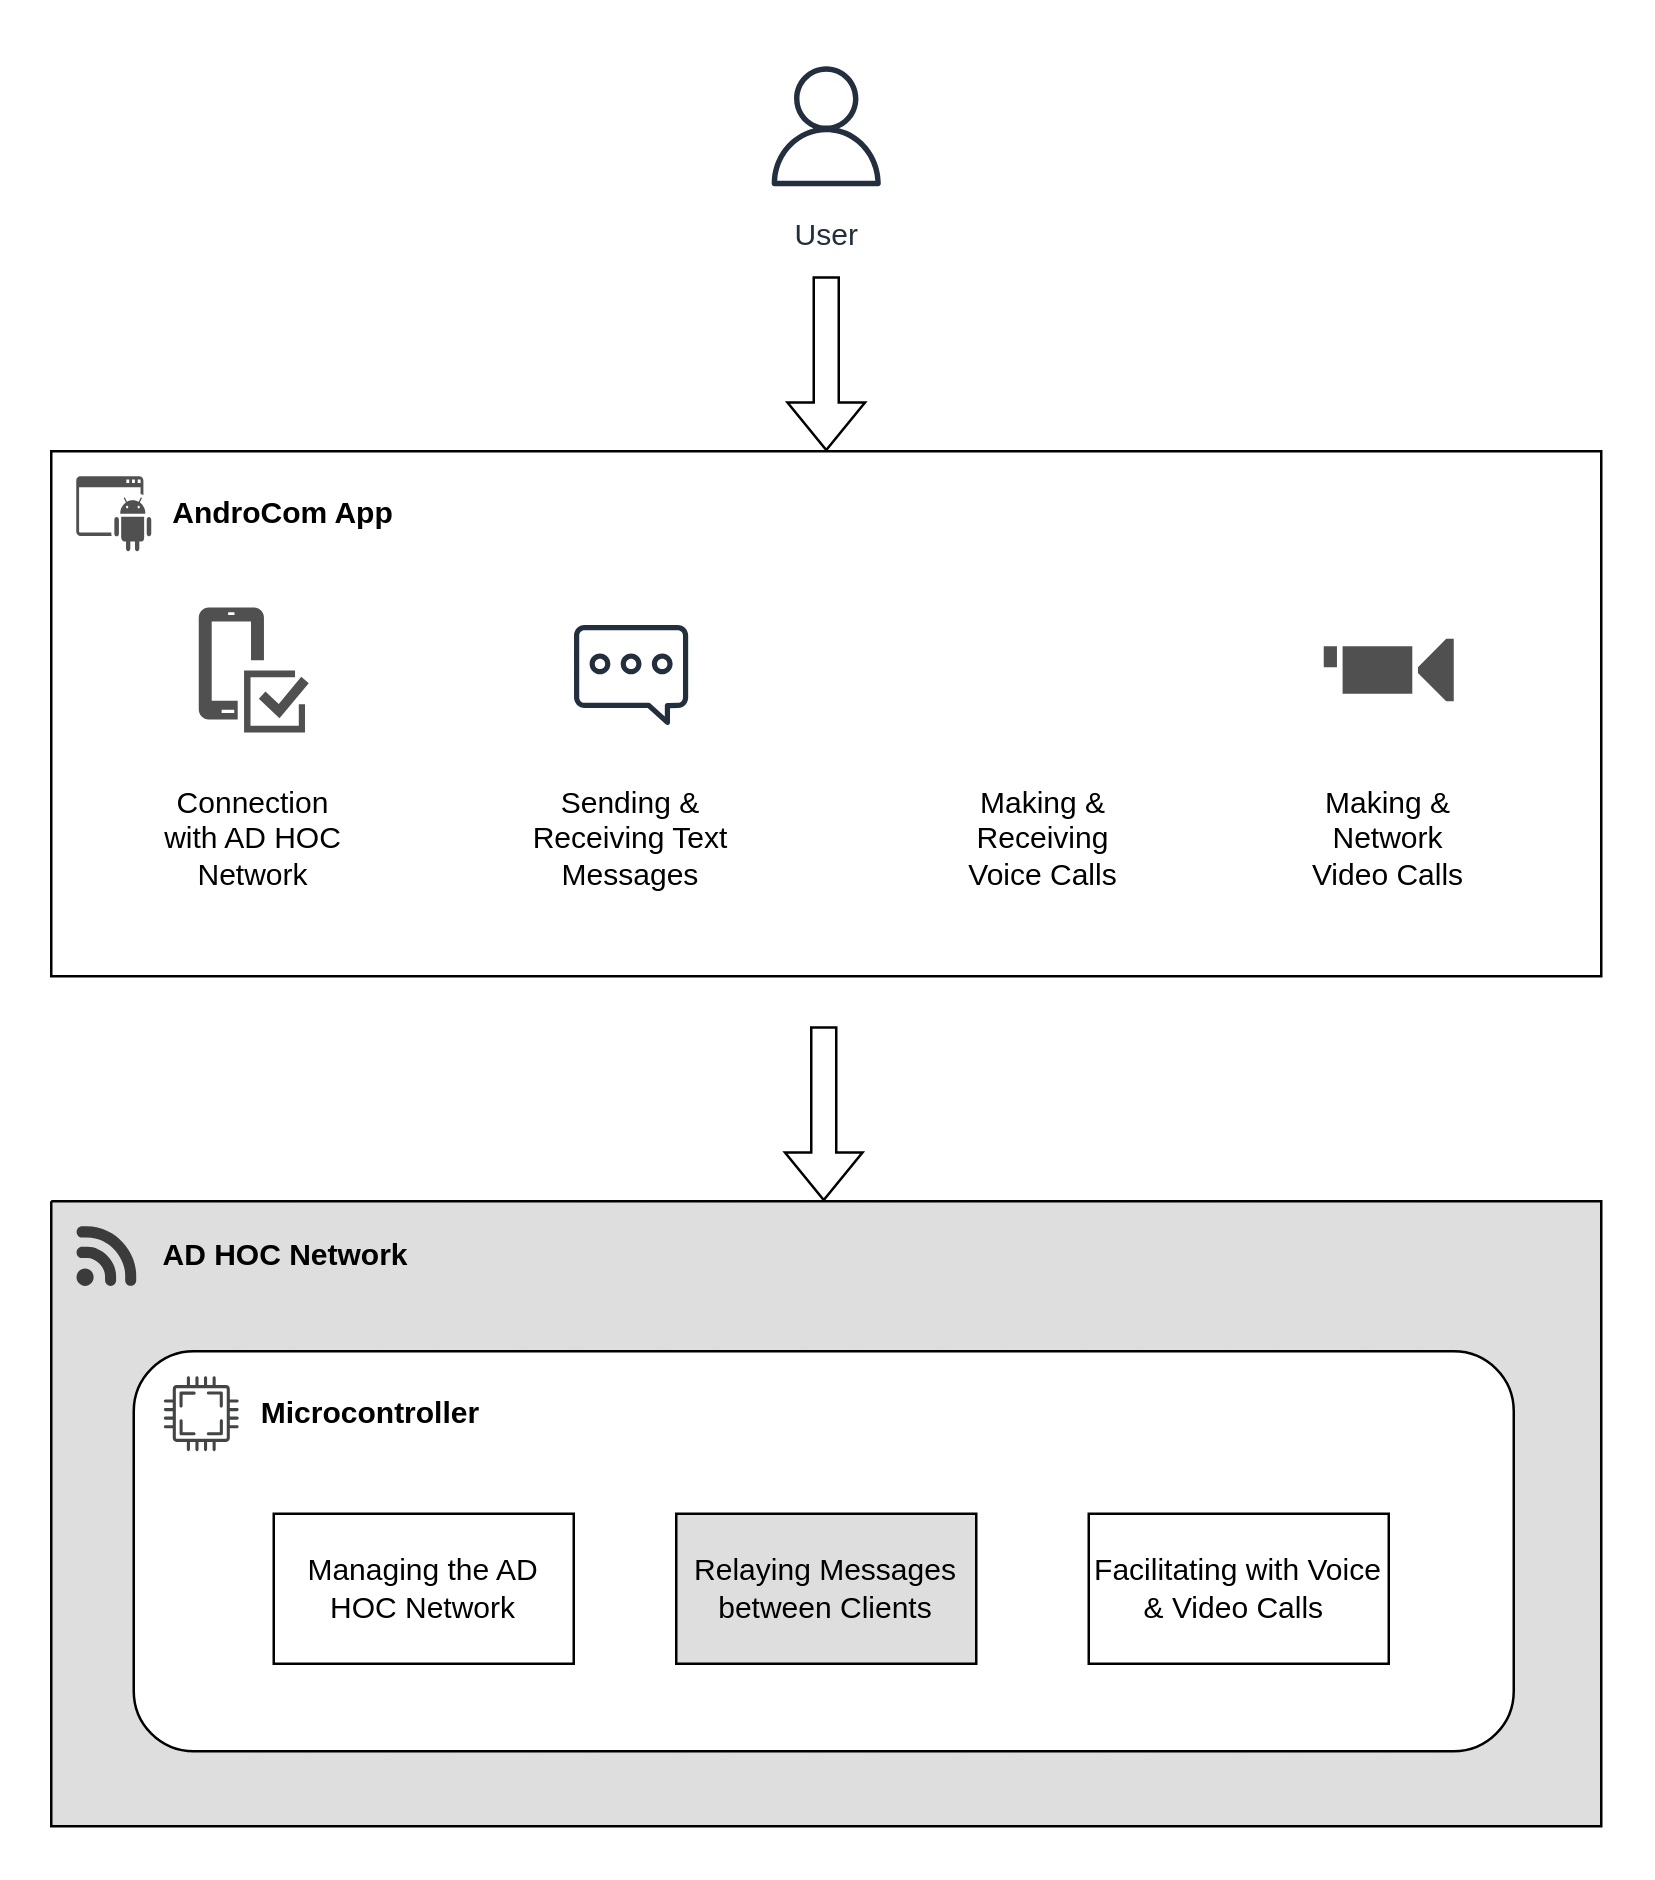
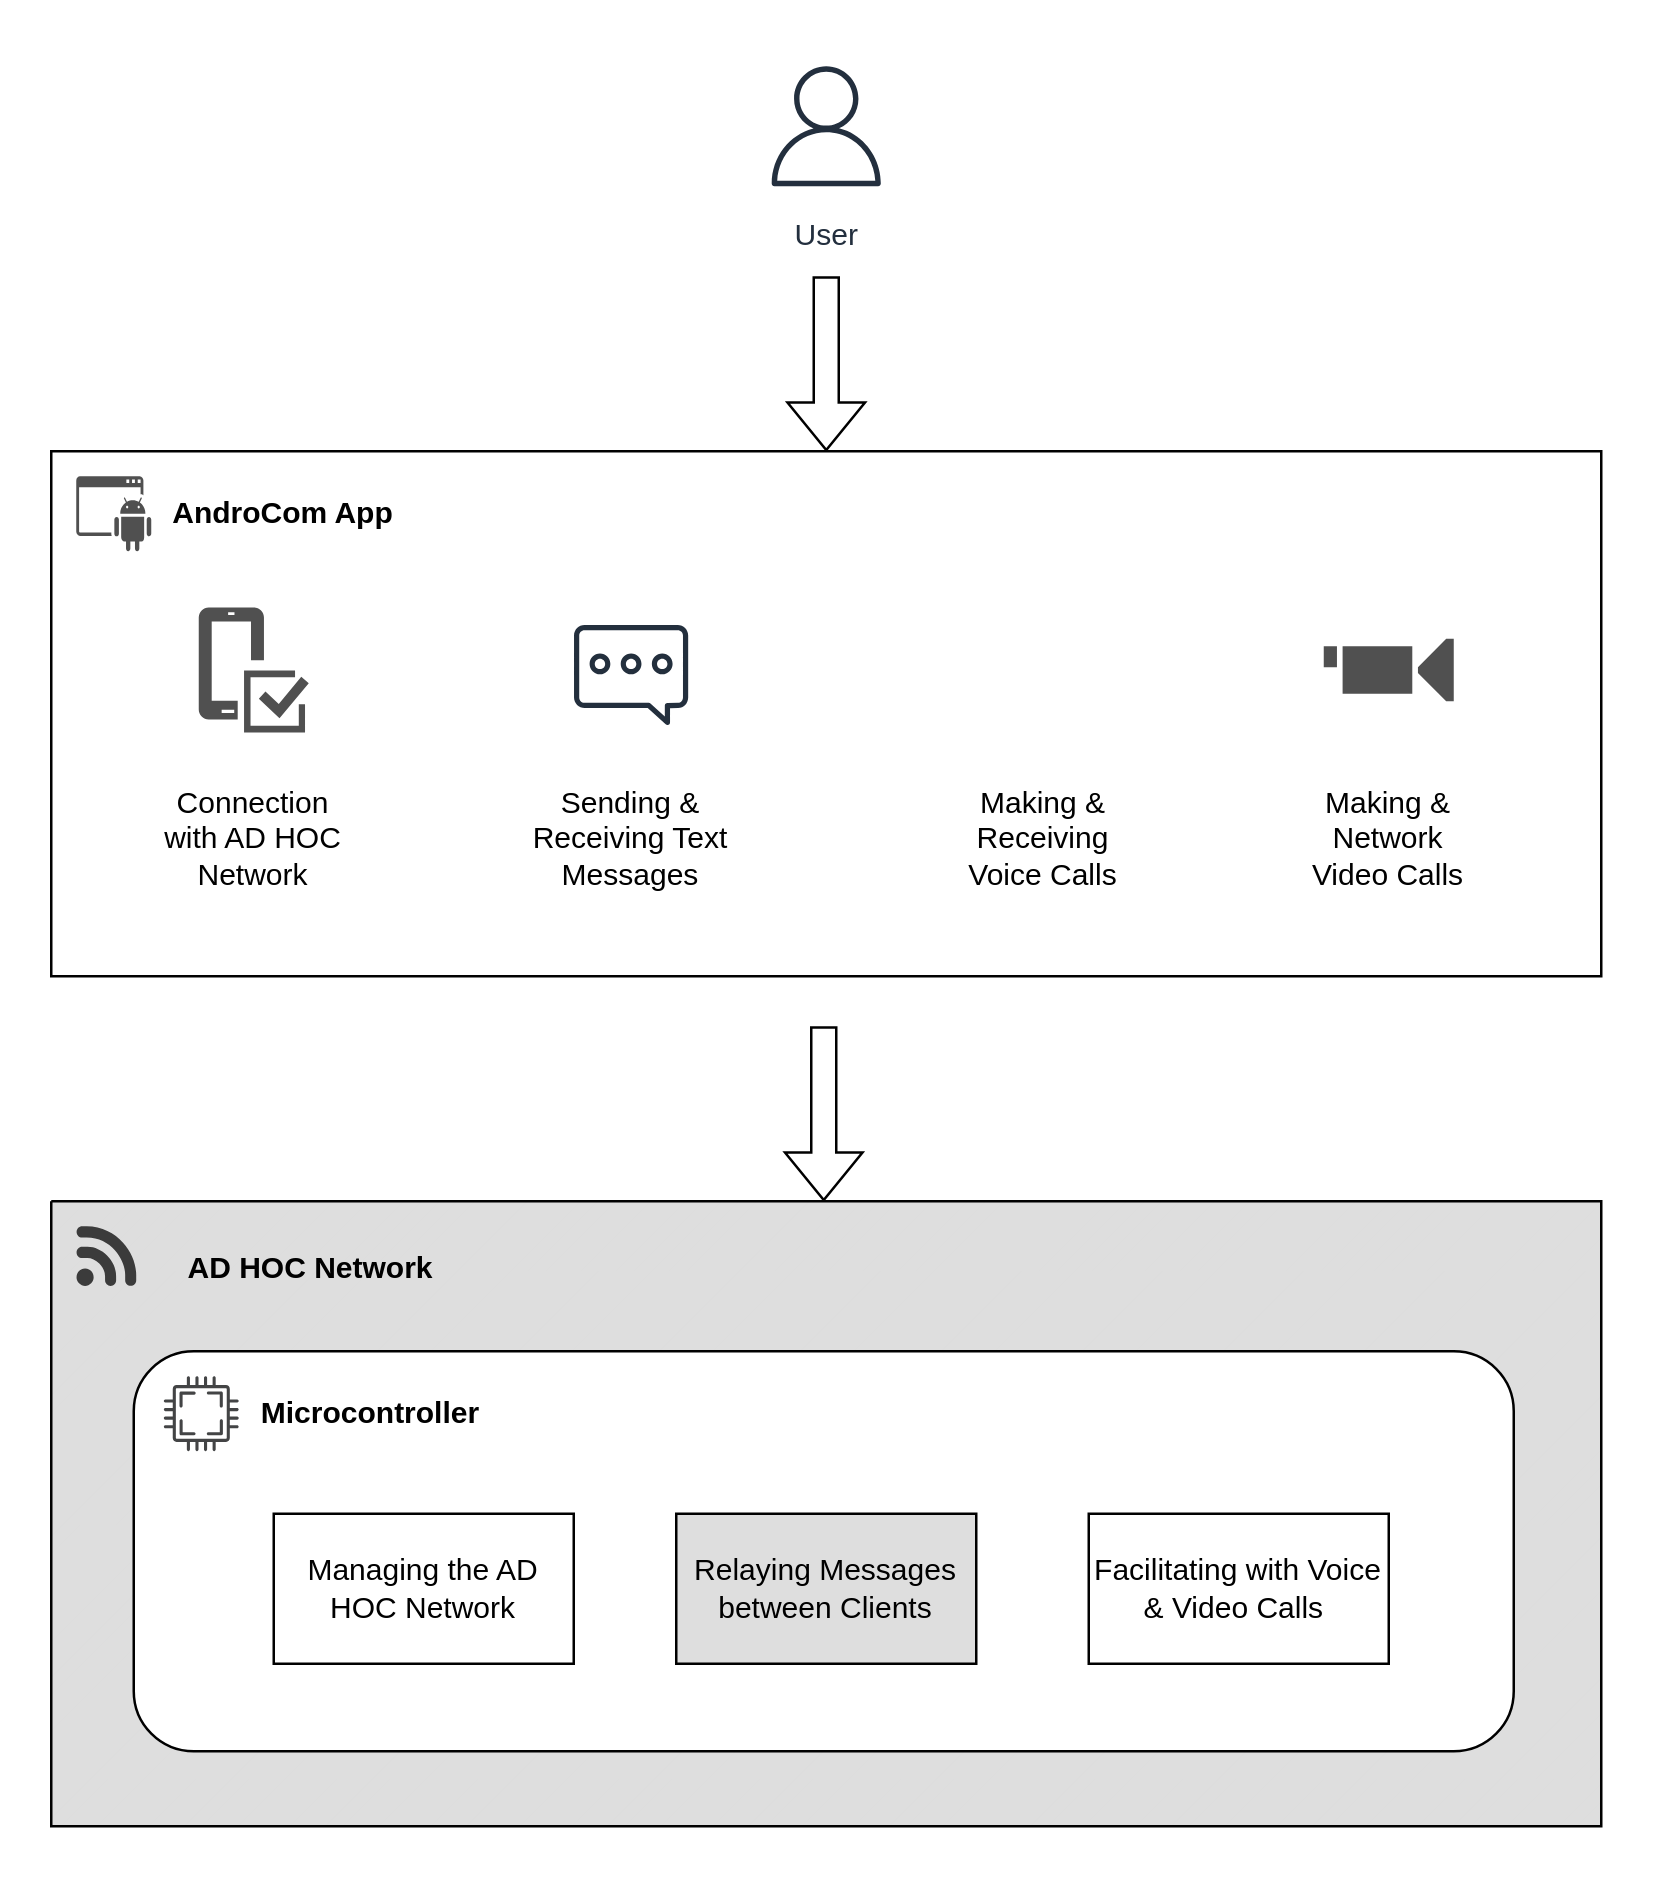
node "AD HOC Network": moved (286, 1256) -> (311, 1269)
